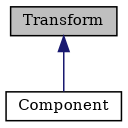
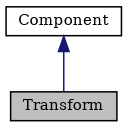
edge "Component" -> "Transform": reversed
